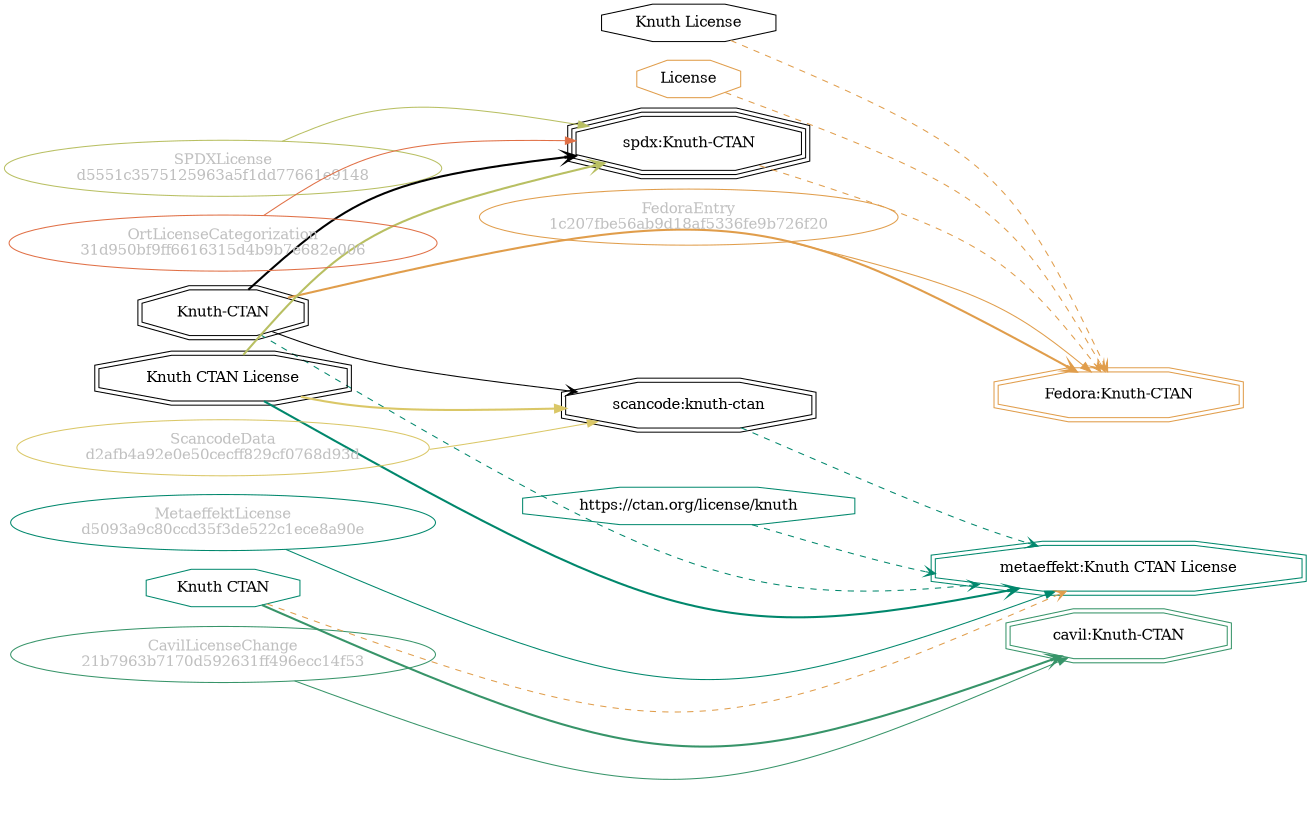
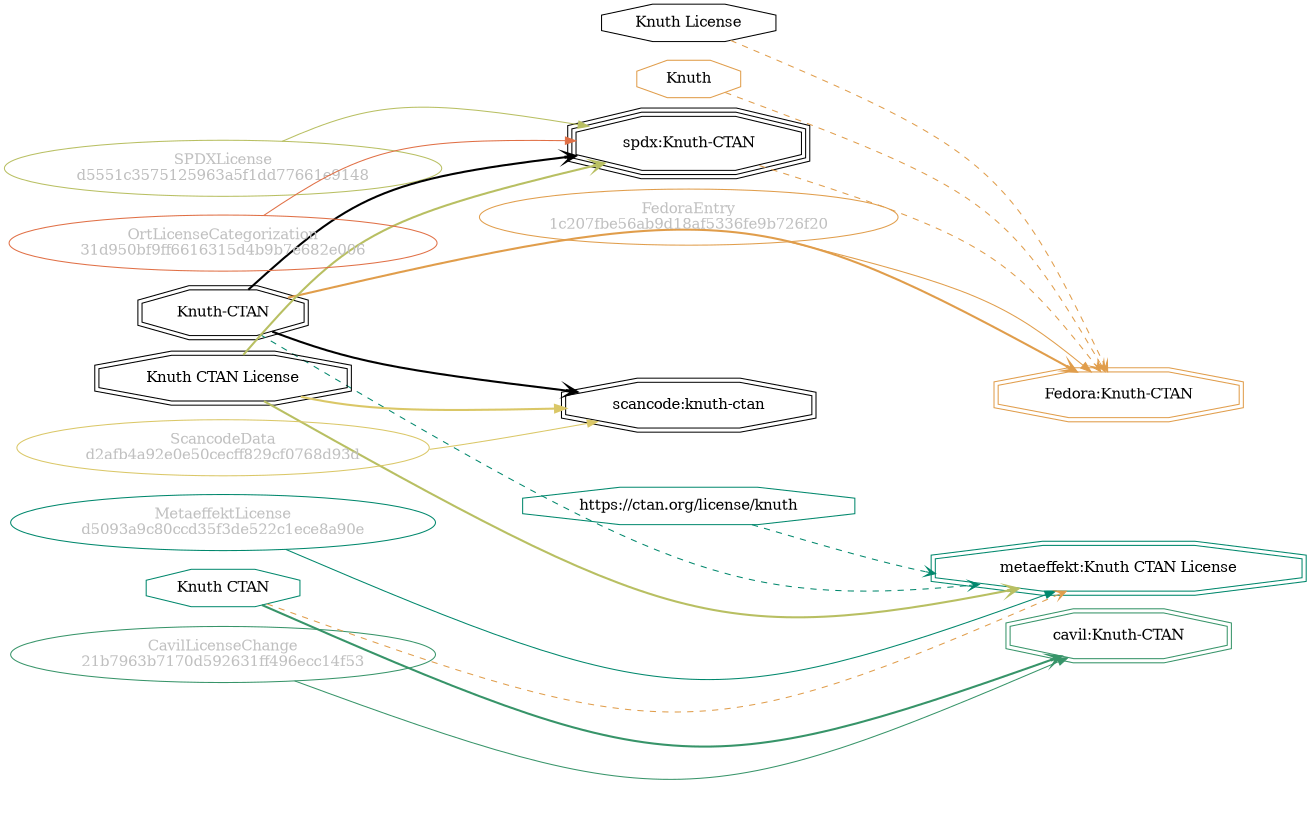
node "License": label "License" -> "Knuth"
edge "Knuth-CTAN" -> "scancode:knuth-ctan": style solid -> bold
edge "scancode:knuth-ctan" -> "metaeffekt:Knuth CTAN License": removed
edge "Knuth CTAN License" -> "metaeffekt:Knuth CTAN License": color #00876c -> #b8bf62
